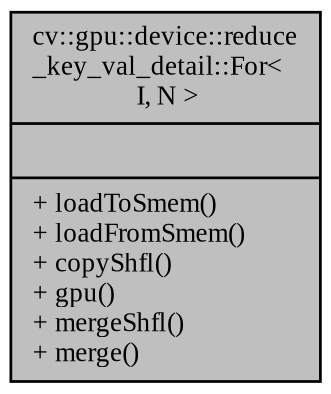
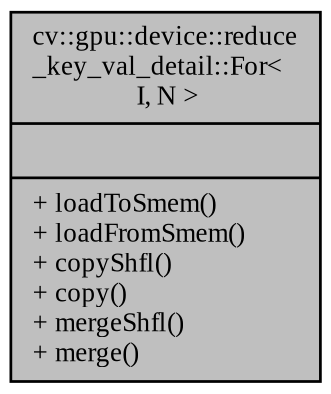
node "cv::gpu::device::reduce": text "+ gpu()" -> "+ copy()"
